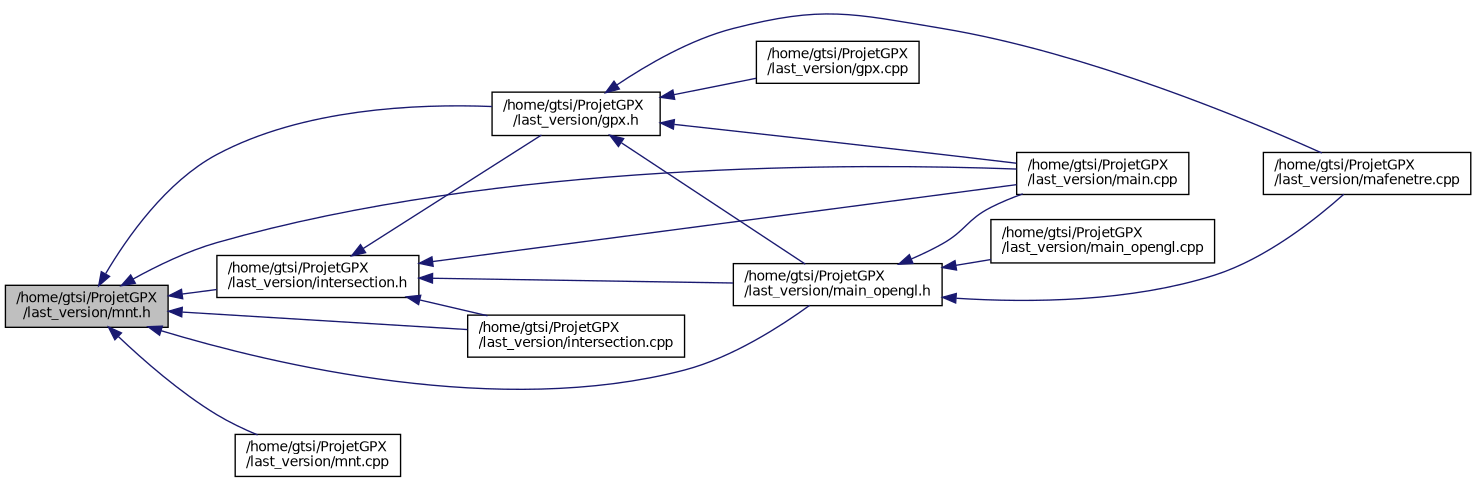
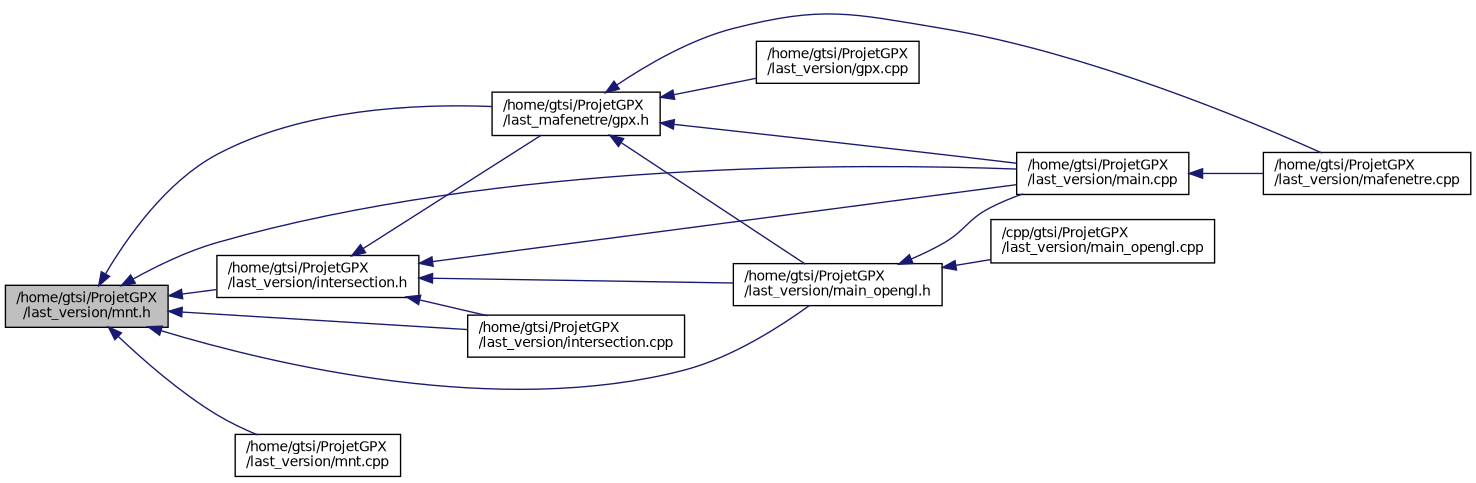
node "/home/gtsi/ProjetGPX /last_version/gpx.h": label "/home/gtsi/ProjetGPX /last_version/gpx.h" -> "/home/gtsi/ProjetGPX /last_mafenetre/gpx.h"
node "/home/gtsi/ProjetGPX /last_version/main_opengl.cpp": label "/home/gtsi/ProjetGPX /last_version/main_opengl.cpp" -> "/cpp/gtsi/ProjetGPX /last_version/main_opengl.cpp"
edge "/home/gtsi/ProjetGPX /last_version/mafenetre.cpp" -> "/home/gtsi/ProjetGPX /last_version/main_opengl.h": now "/home/gtsi/ProjetGPX /last_version/mafenetre.cpp" -> "/home/gtsi/ProjetGPX /last_version/main.cpp"
